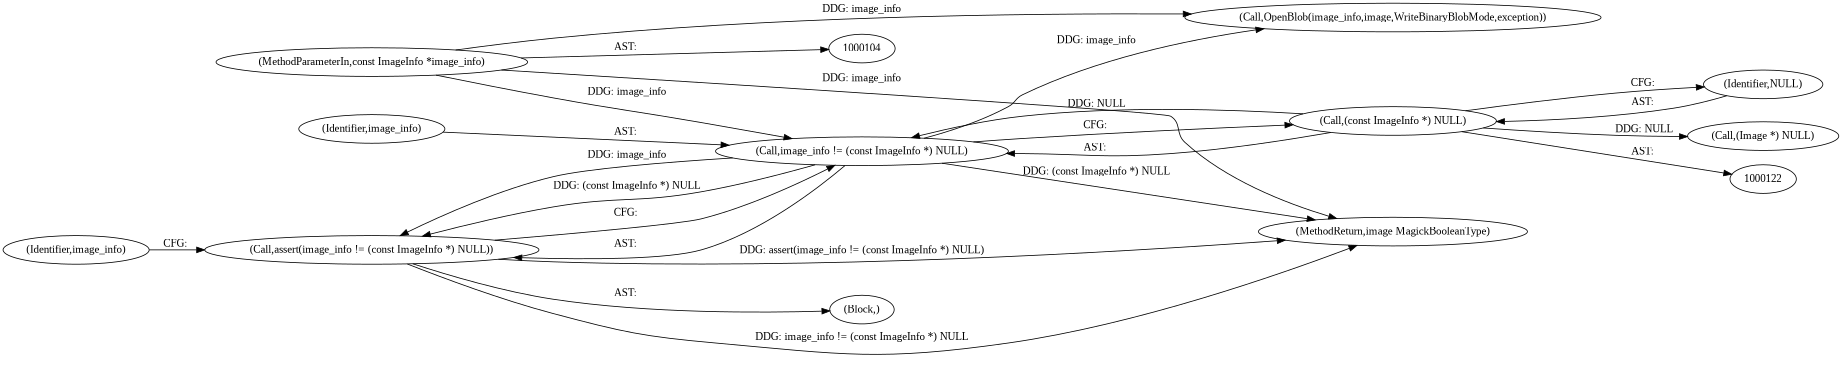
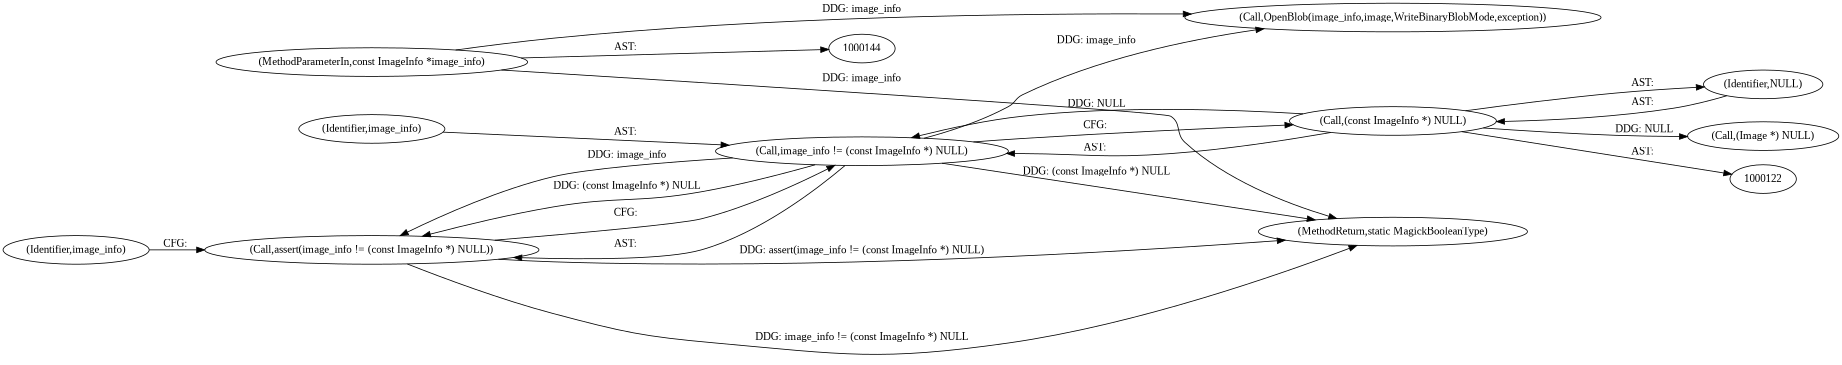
node "1000104": label "1000104" -> "1000144"
edge "(Call,(const ImageInfo *) NULL)" -> "(Identifier,NULL)": label "CFG: " -> "AST: "
edge "(MethodParameterIn,const ImageInfo *image_info)" -> "(Call,image_info != (const ImageInfo *) NULL)": removed, label "DDG: image_info"
node "(MethodReturn,image MagickBooleanType)": label "(MethodReturn,image MagickBooleanType)" -> "(MethodReturn,static MagickBooleanType)"
node "(Block,)": removed
